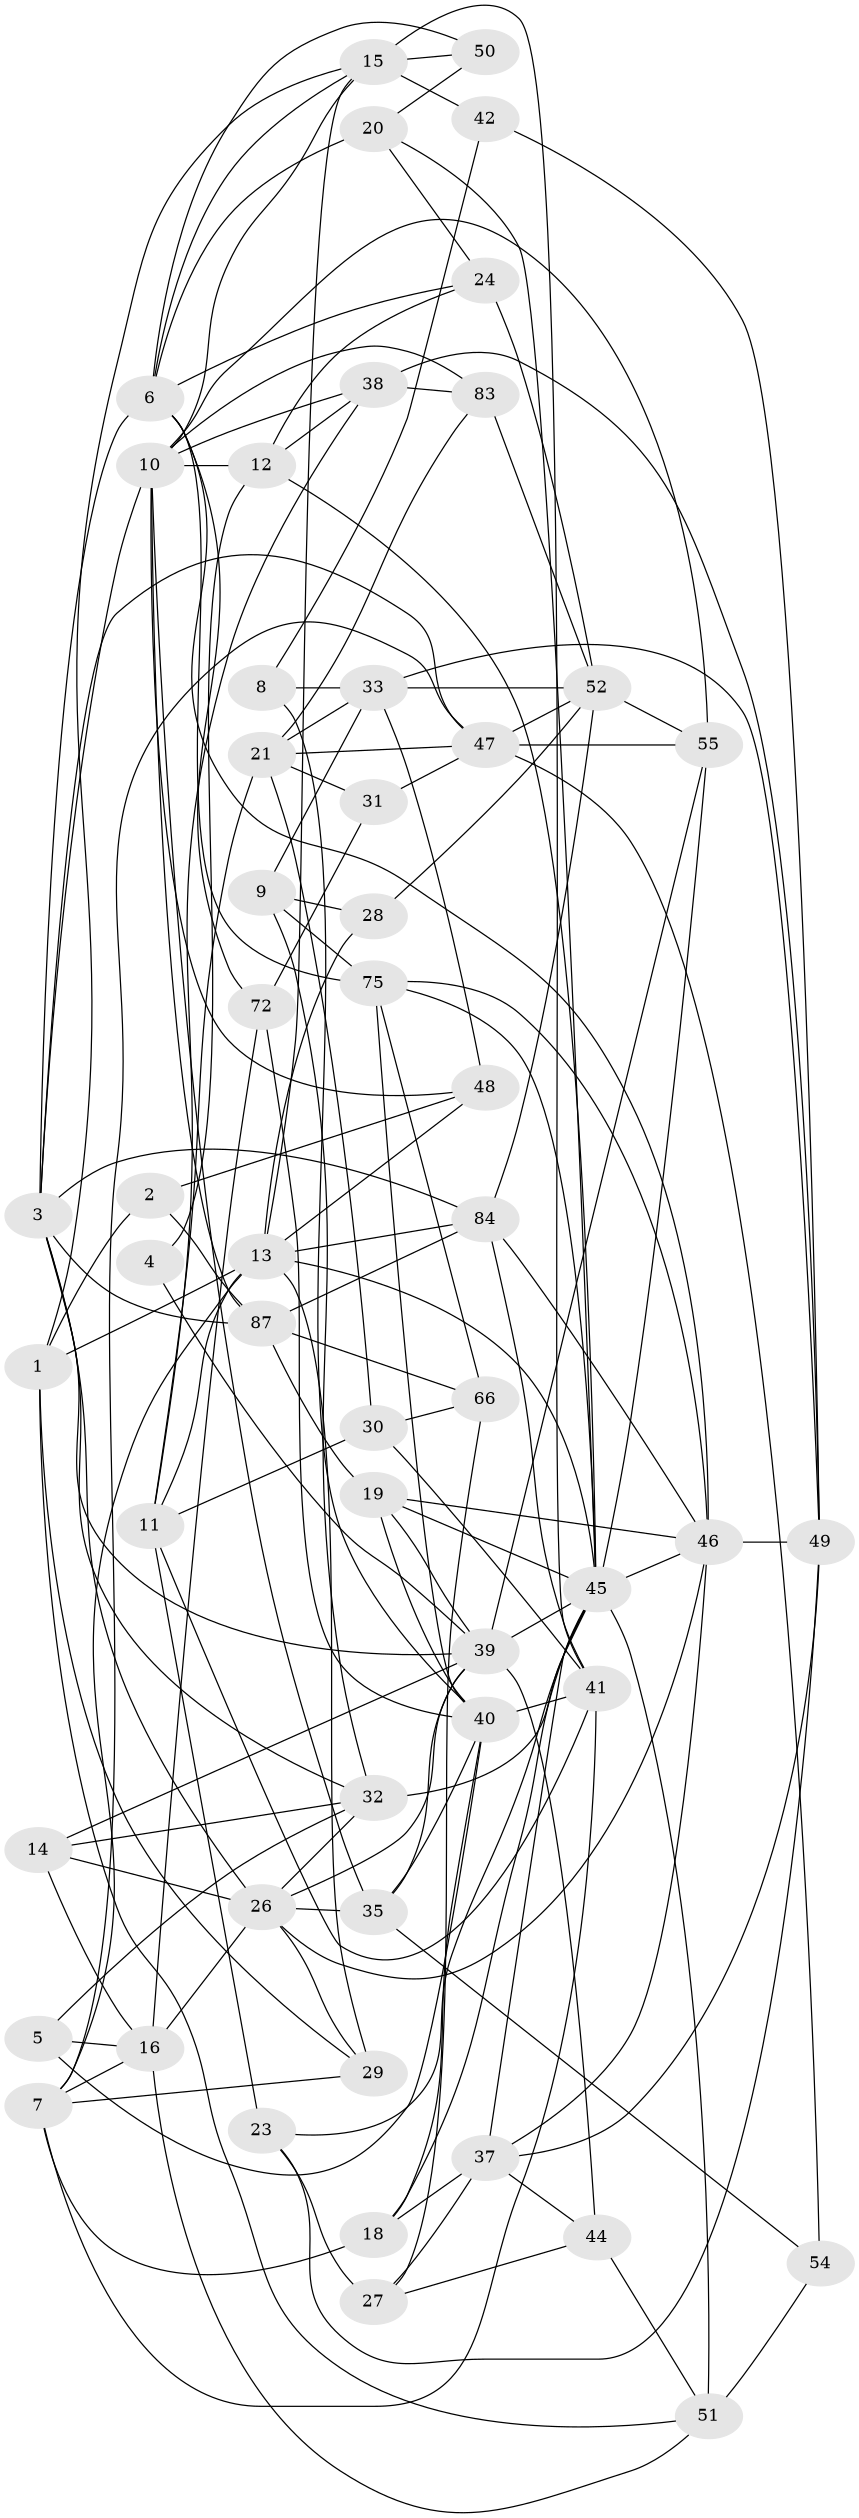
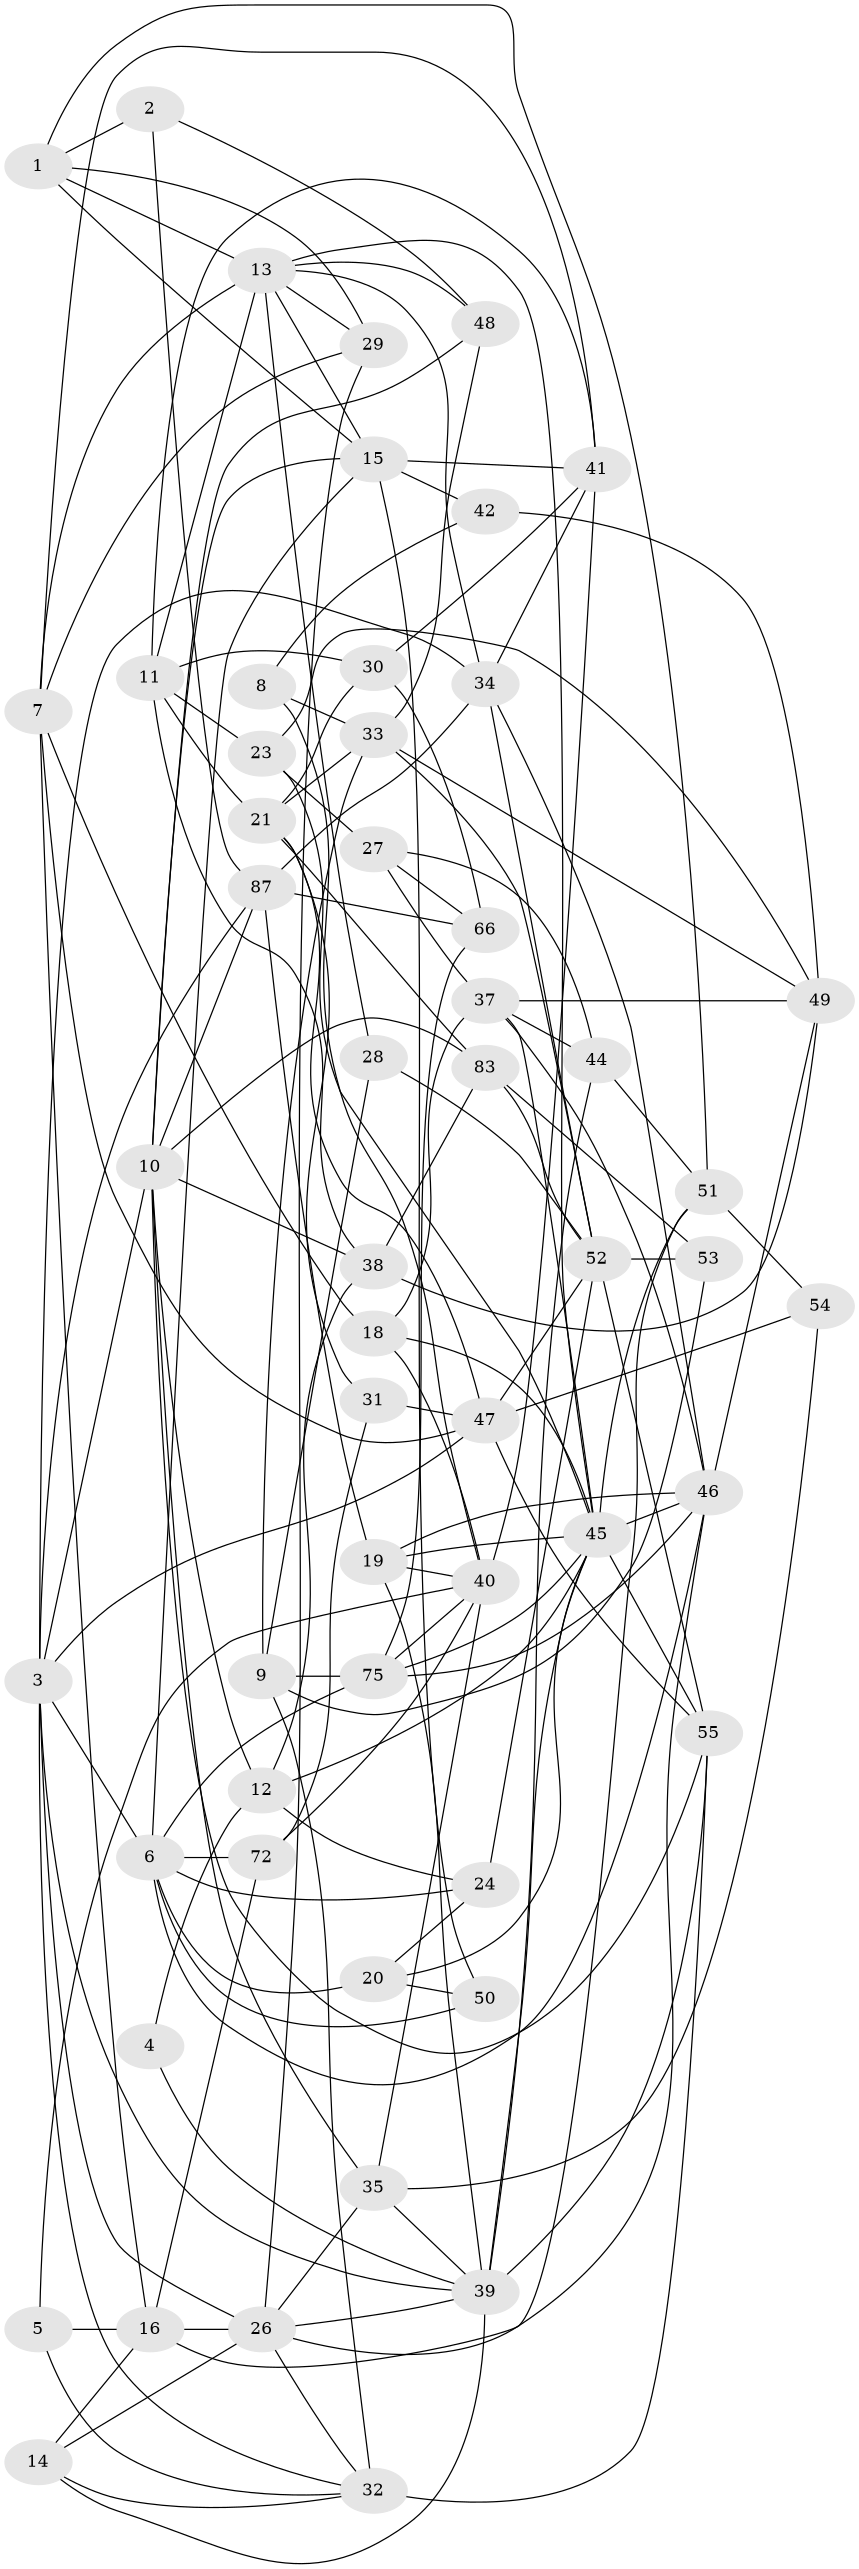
node "84": label "84" -> "34"
node "53": added
edge "45" -- "32": now "55" -- "32"
